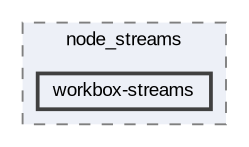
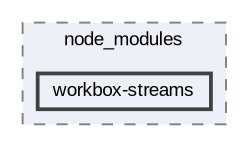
cluster "node_streams": label "node_streams" -> "node_modules"
